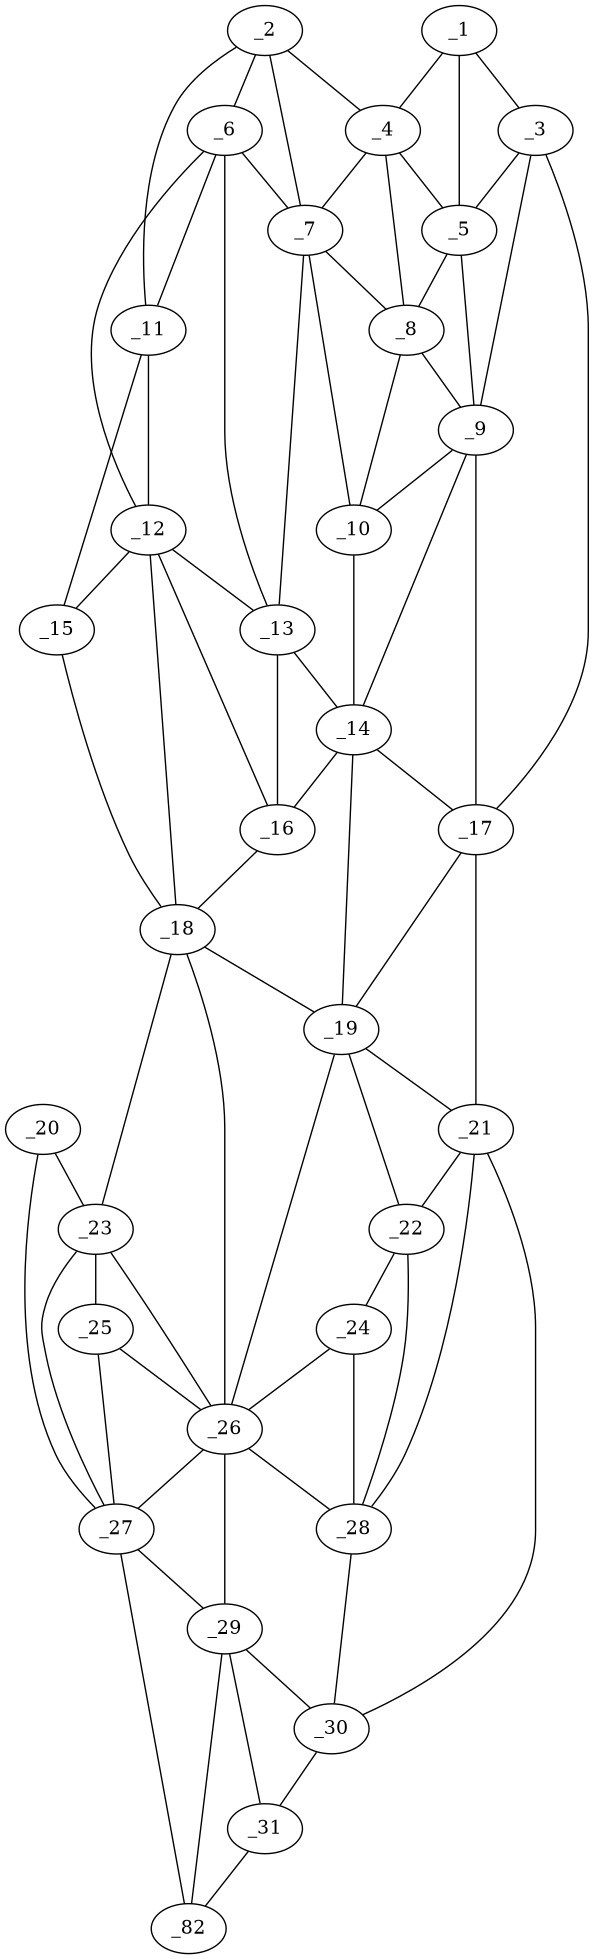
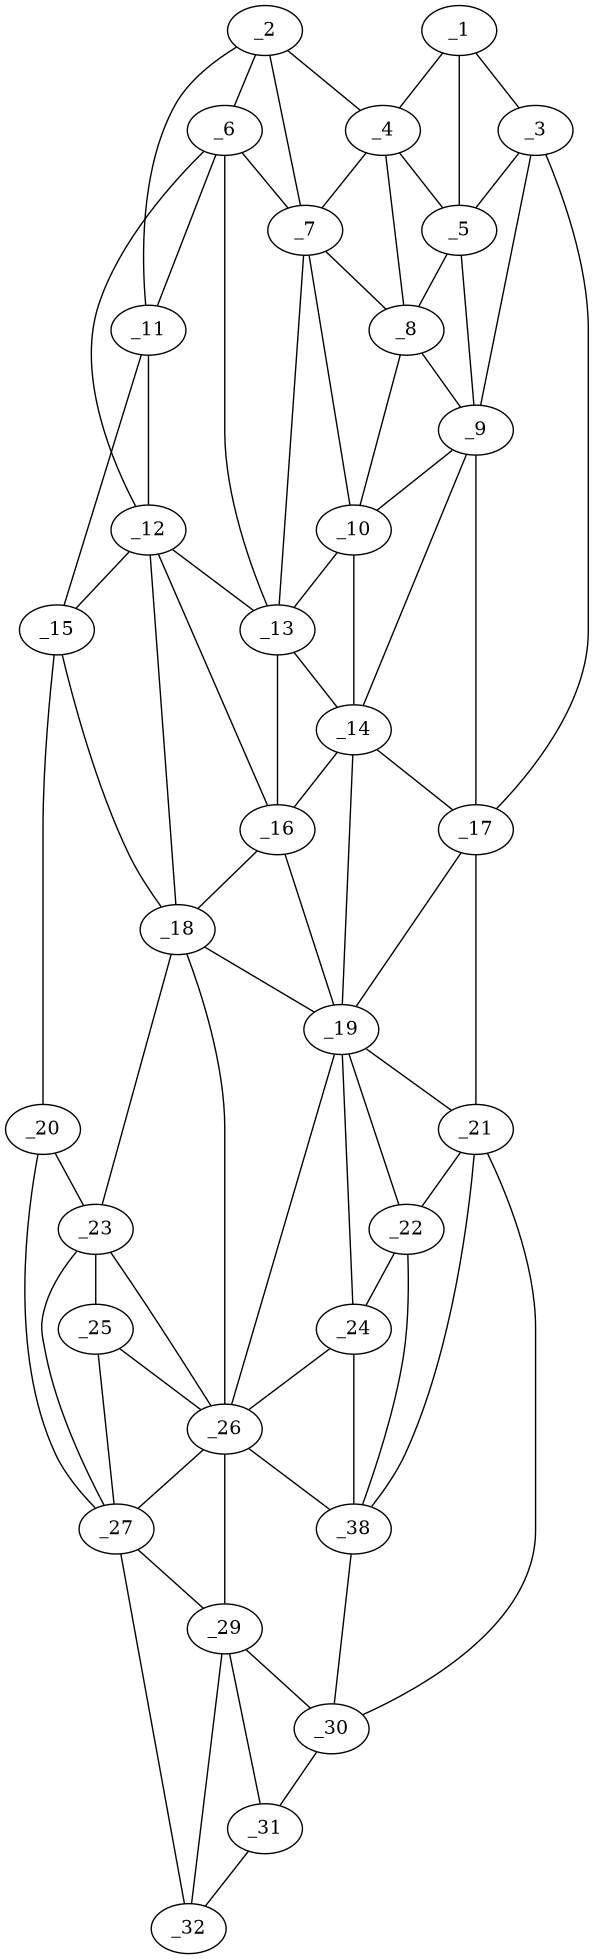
edge "_10" -- "_13": added
edge "_15" -- "_20": added
edge "_16" -- "_19": added
edge "_19" -- "_24": added
node "_28": label "_28" -> "_38"
node "_82": label "_82" -> "_32"
